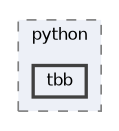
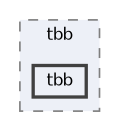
cluster "python": label "python" -> "tbb"
